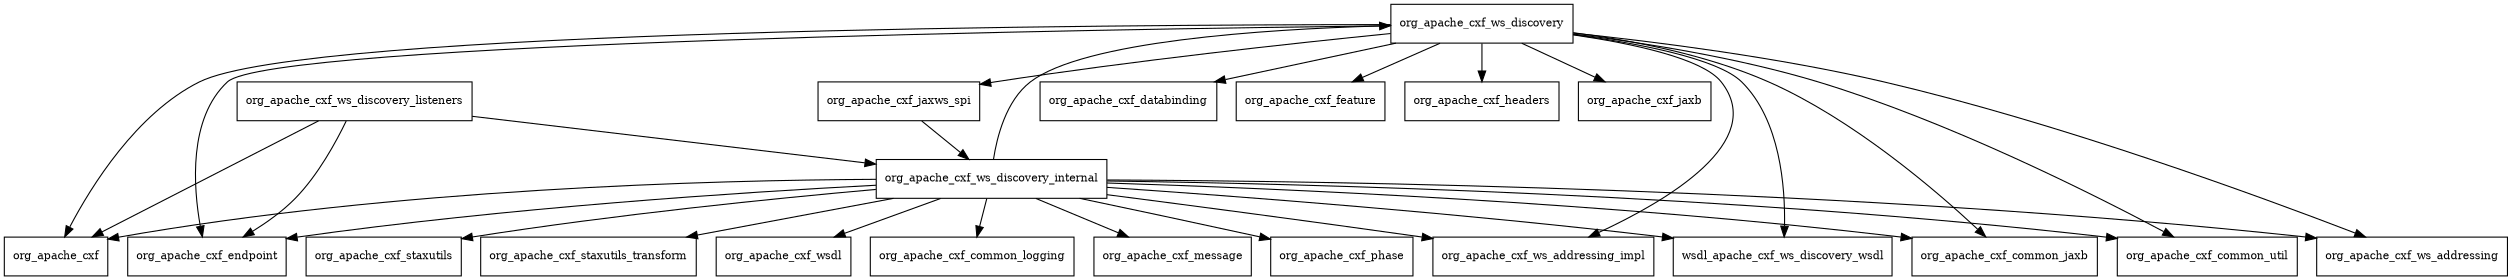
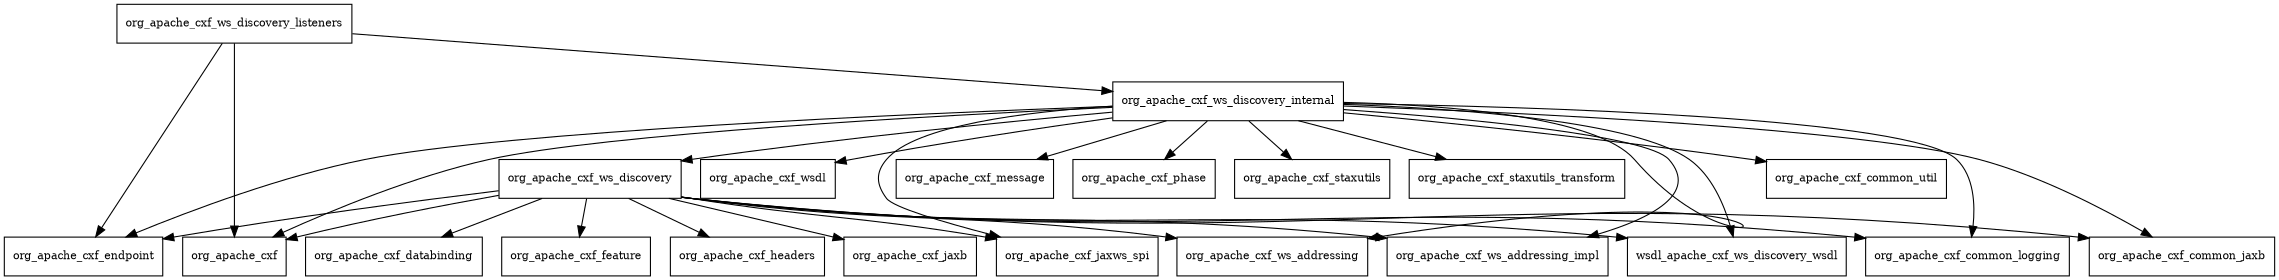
edge "org_apache_cxf_ws_discovery" -> "org_apache_cxf_common_util": now "org_apache_cxf_ws_discovery" -> "org_apache_cxf_common_logging"
edge "org_apache_cxf_jaxws_spi" -> "org_apache_cxf_ws_discovery_internal": reversed
